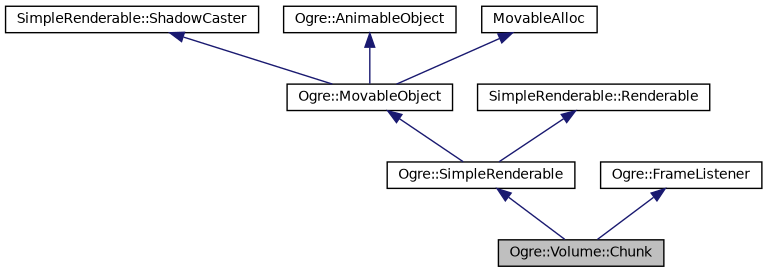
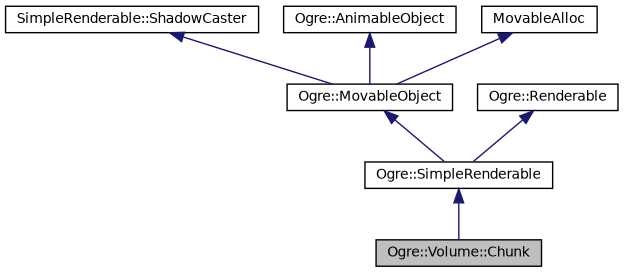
node "SimpleRenderable::Renderable": label "SimpleRenderable::Renderable" -> "Ogre::Renderable"
node "Ogre::FrameListener": removed
